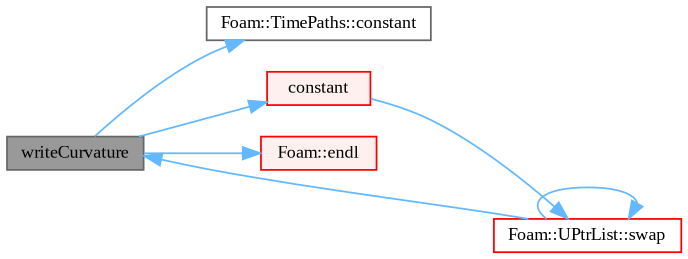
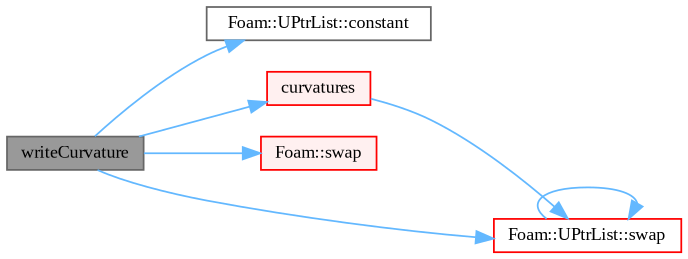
node "Foam::TimePaths::constant": label "Foam::TimePaths::constant" -> "Foam::UPtrList::constant"
node "constant": label "constant" -> "curvatures"
node "Foam::endl": label "Foam::endl" -> "Foam::swap"
edge "Foam::UPtrList::swap" -> "writeCurvature": reversed
